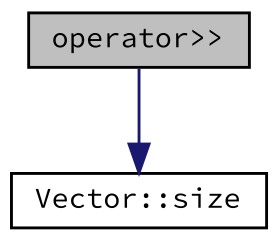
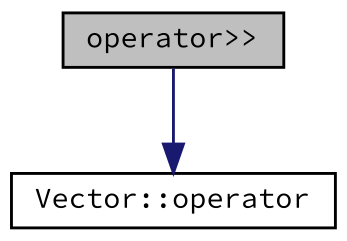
node "Vector::size": label "Vector::size" -> "Vector::operator"
